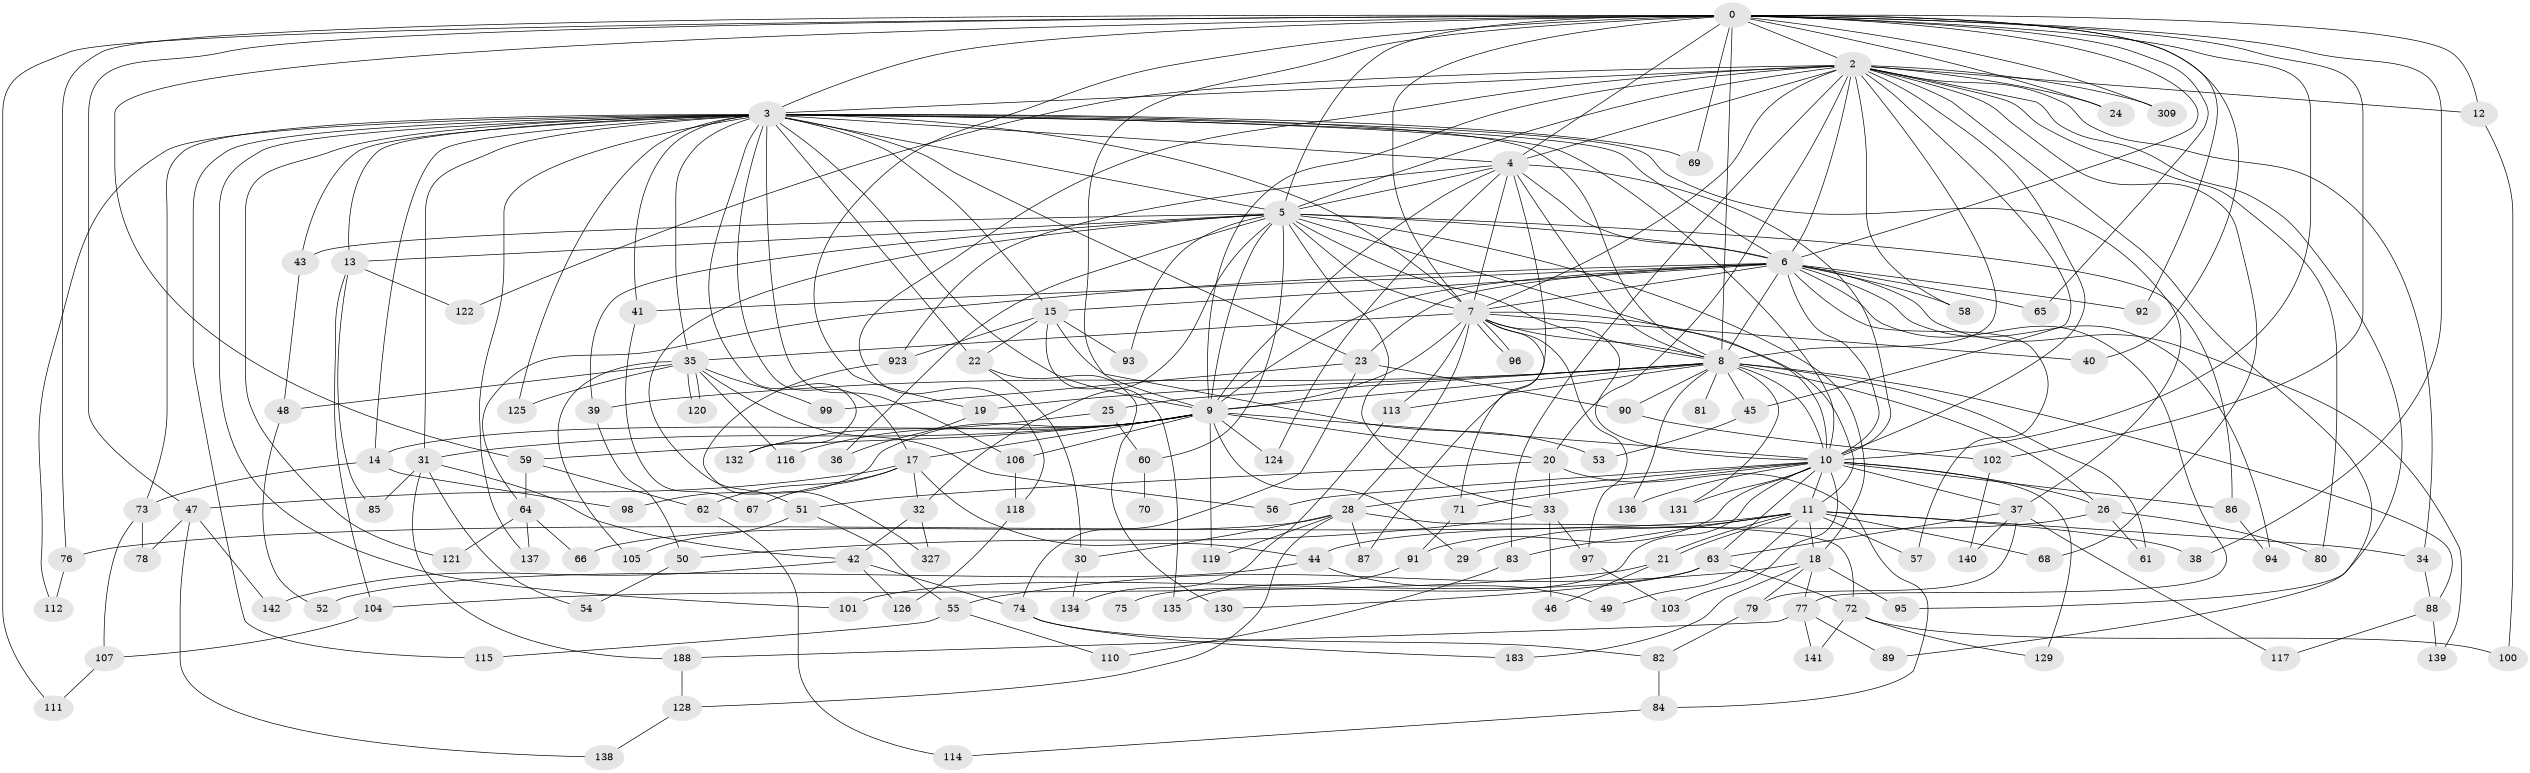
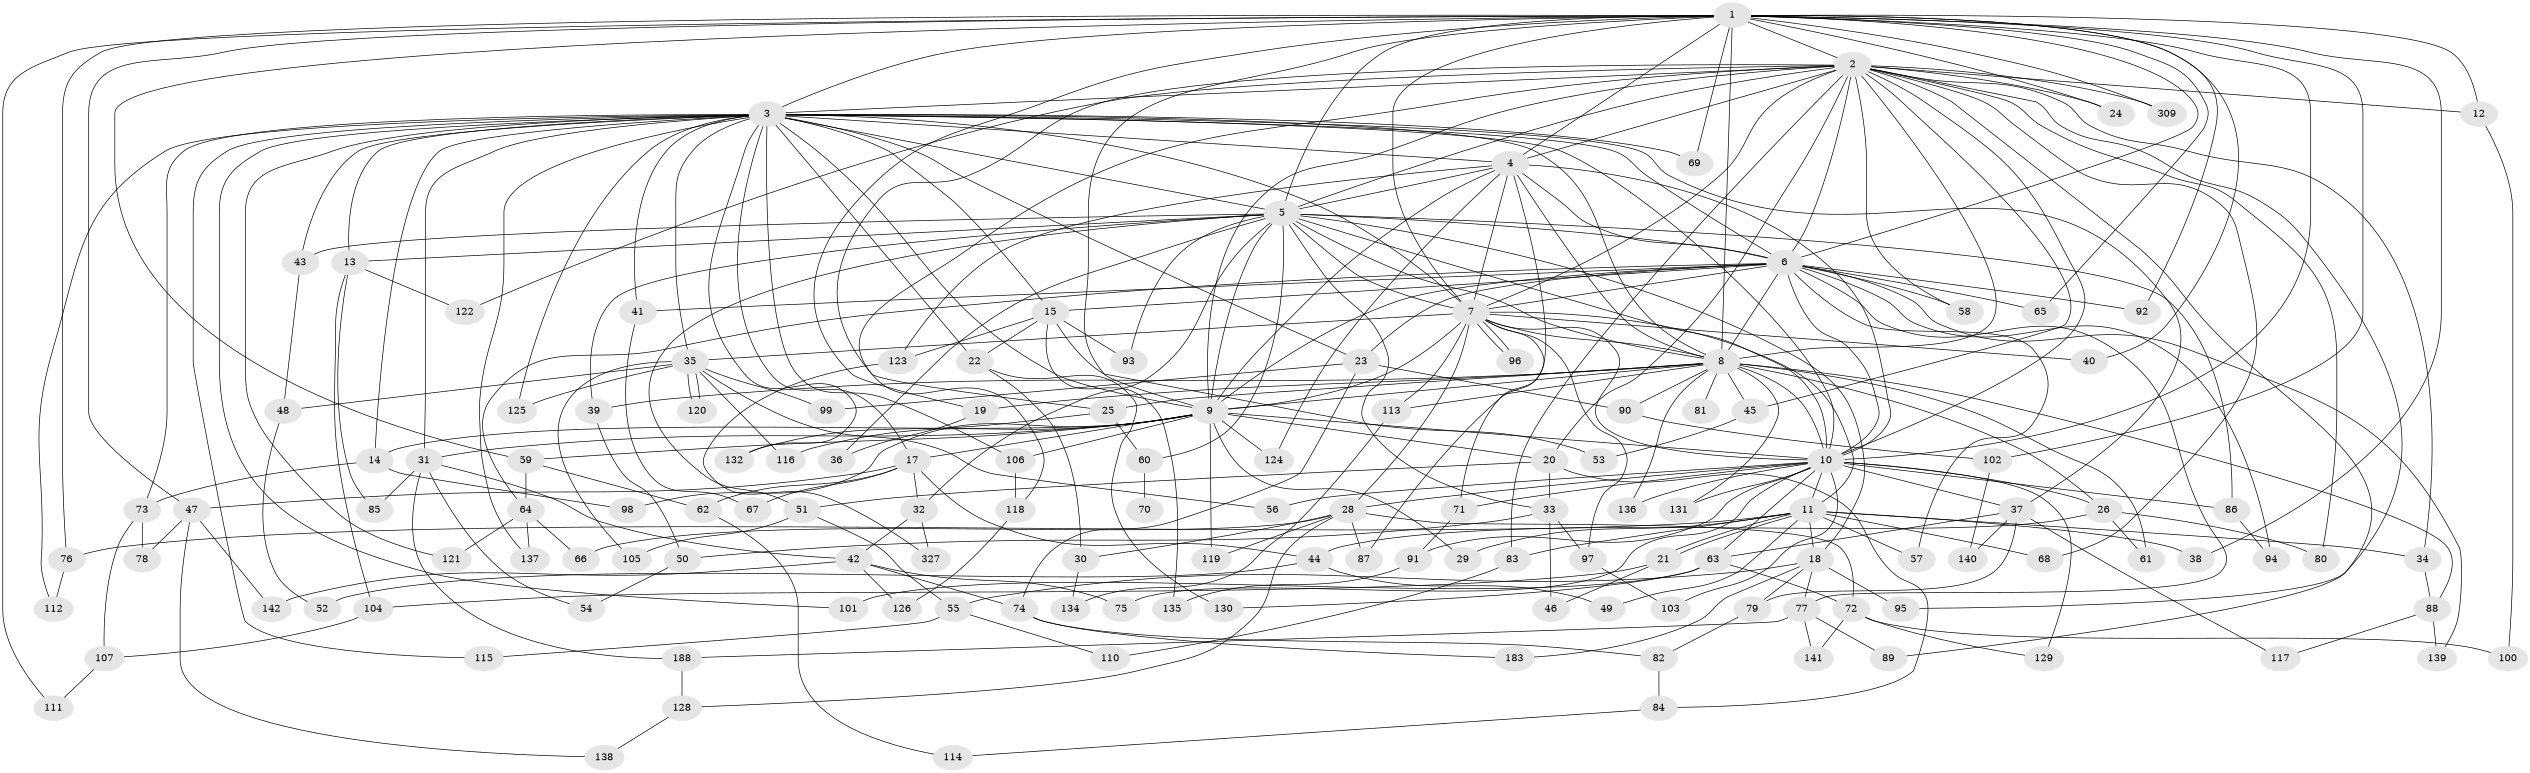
node "0": label "0" -> "1"
edge "2" -- "25": added
node "923": label "923" -> "123"
edge "42" -- "75": added
